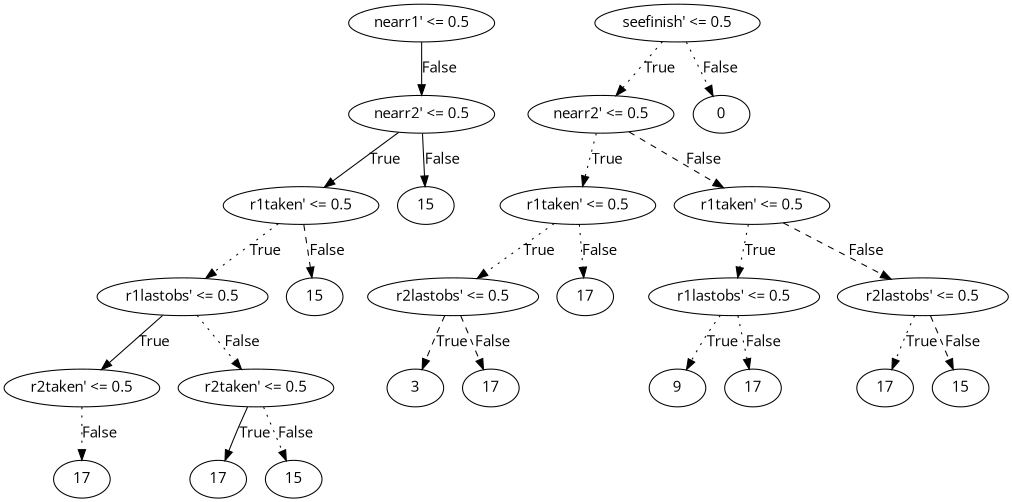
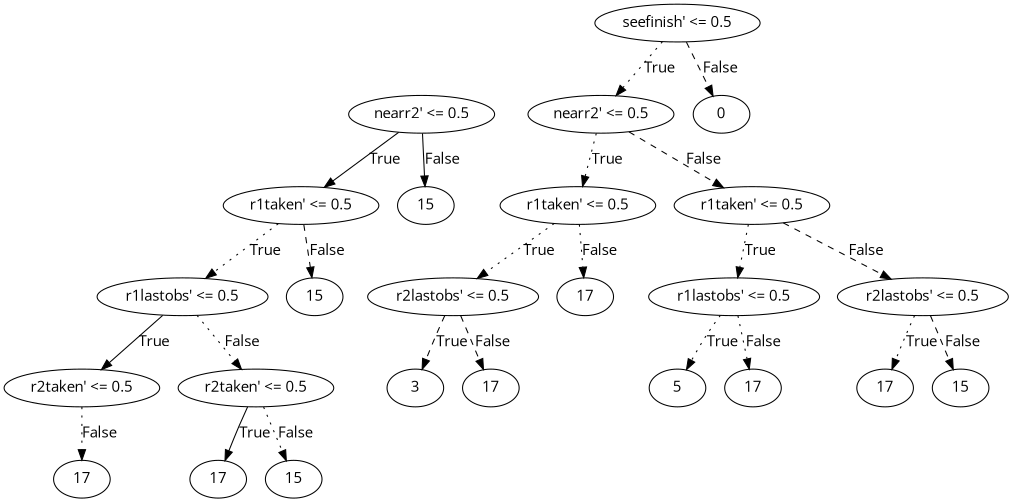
node "nearr1' <= 0.5": removed
edge "seefinish' <= 0.5" -> "0": style dotted -> dashed
node "9": label "9" -> "5"
